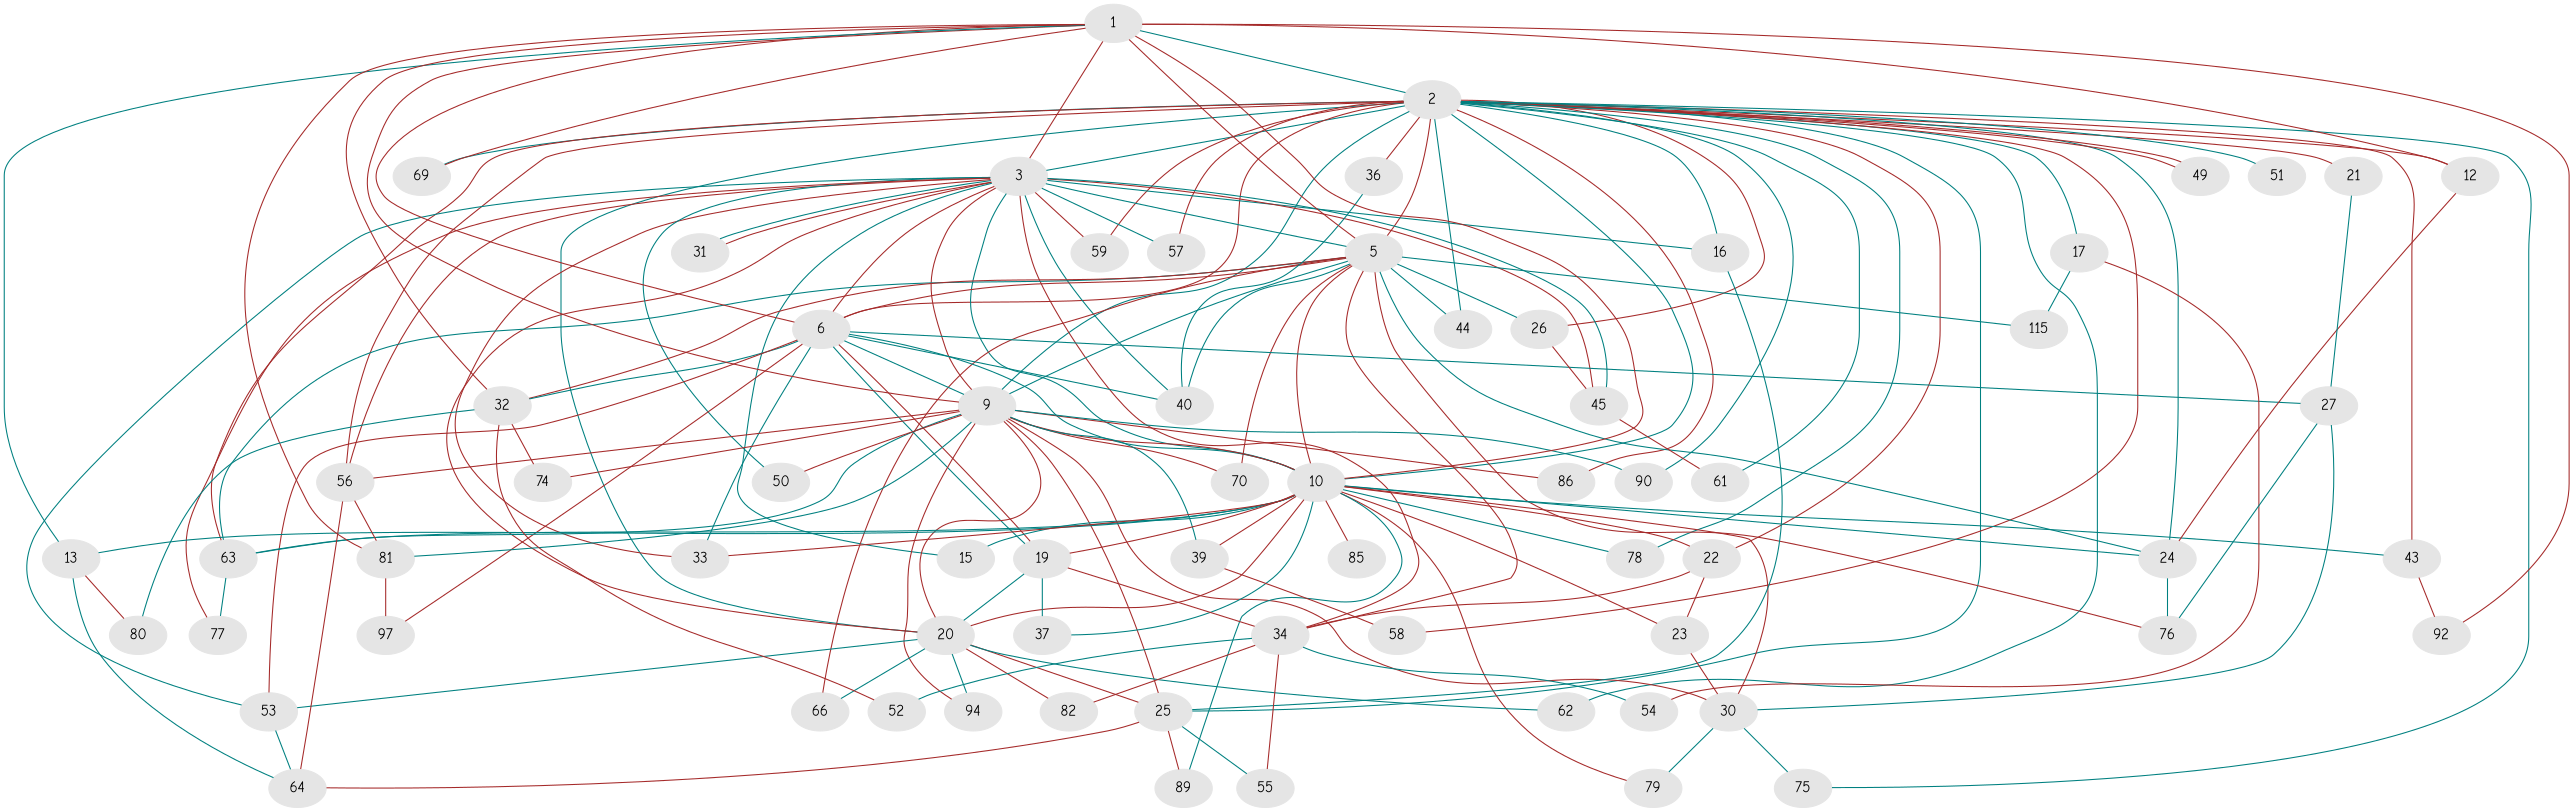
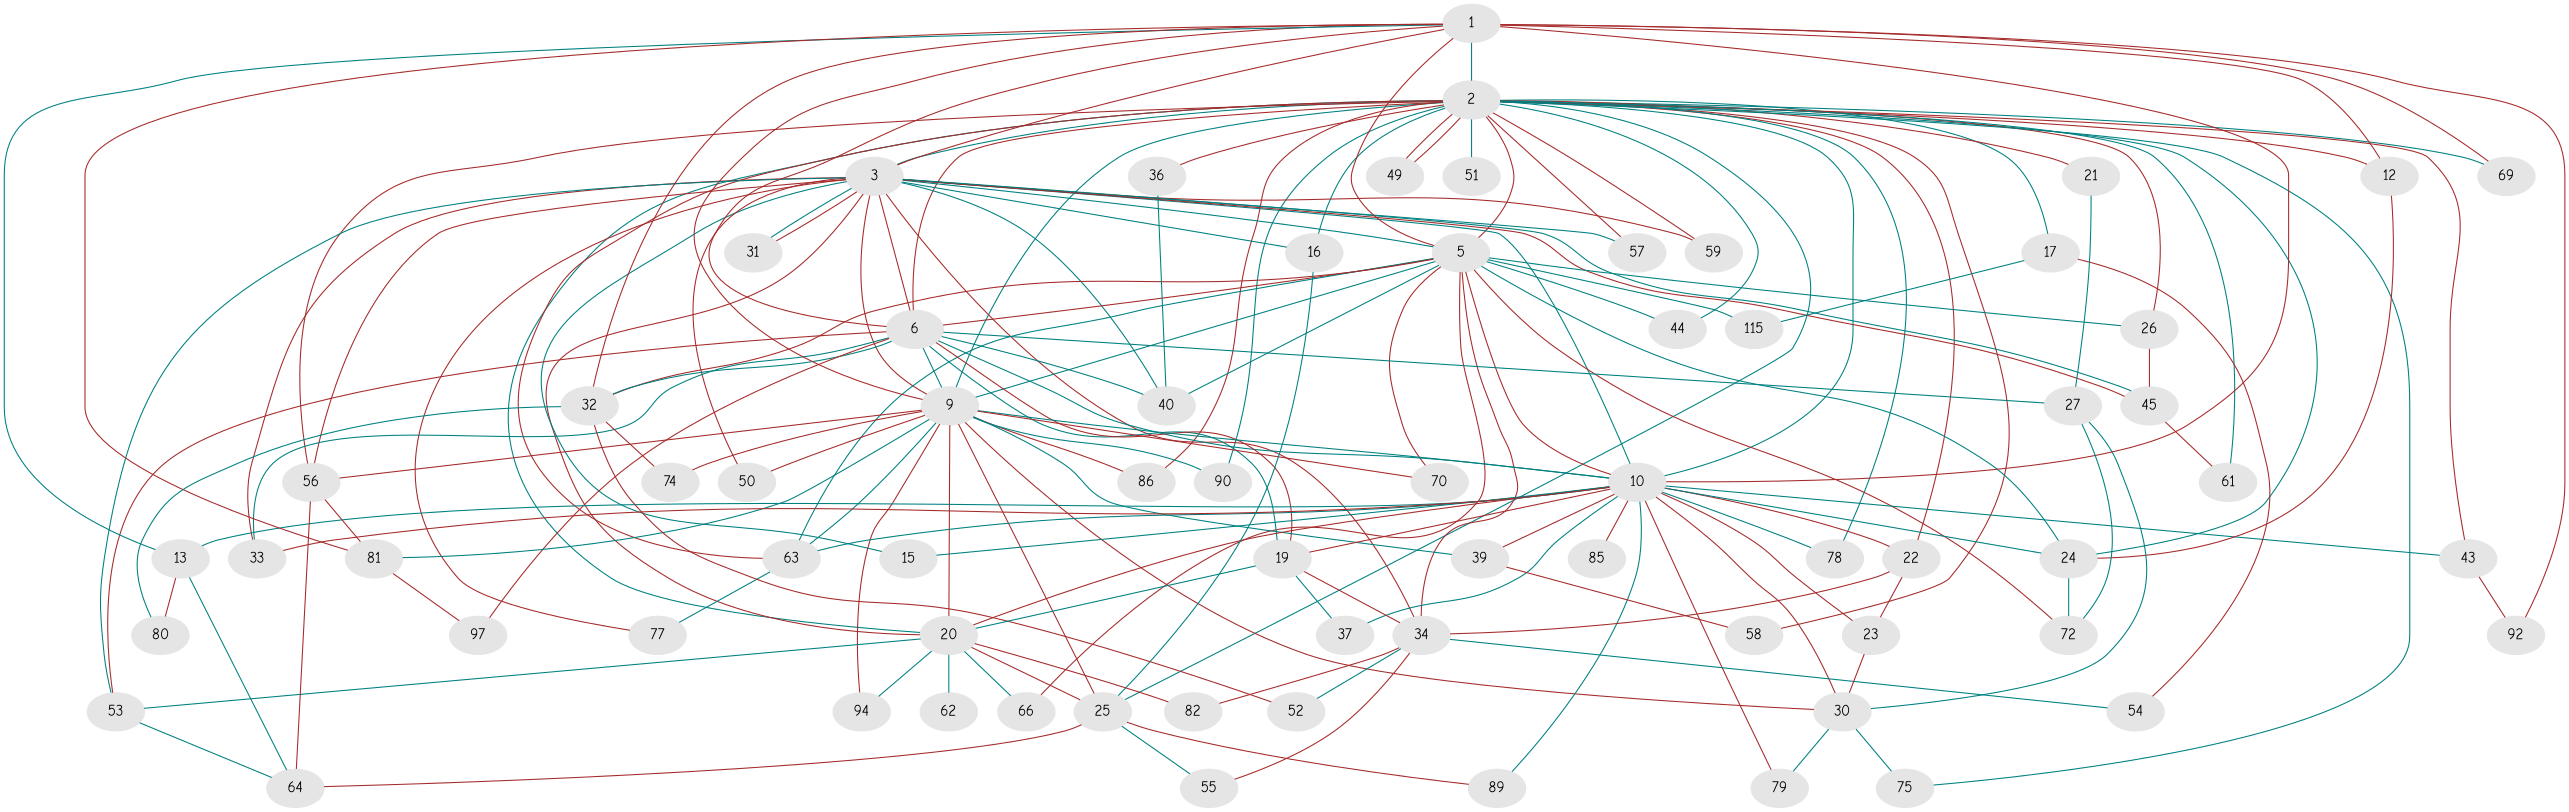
edge "3" -- "50": color teal -> brown
edge "2" -- "62": removed
edge "9" -- "10": color brown -> teal
node "76": label "76" -> "72"
